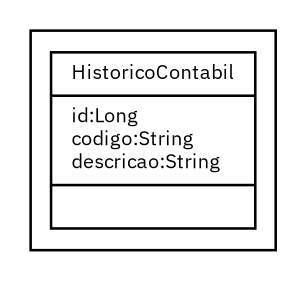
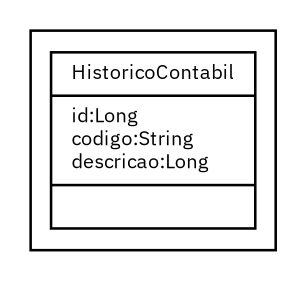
node "HistoricoContabil": text "descricao:String" -> "descricao:Long"
